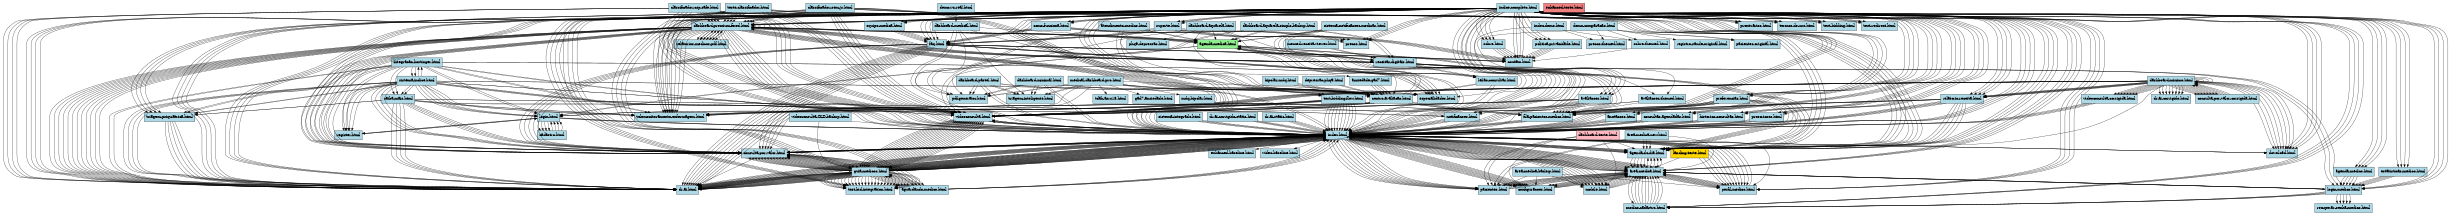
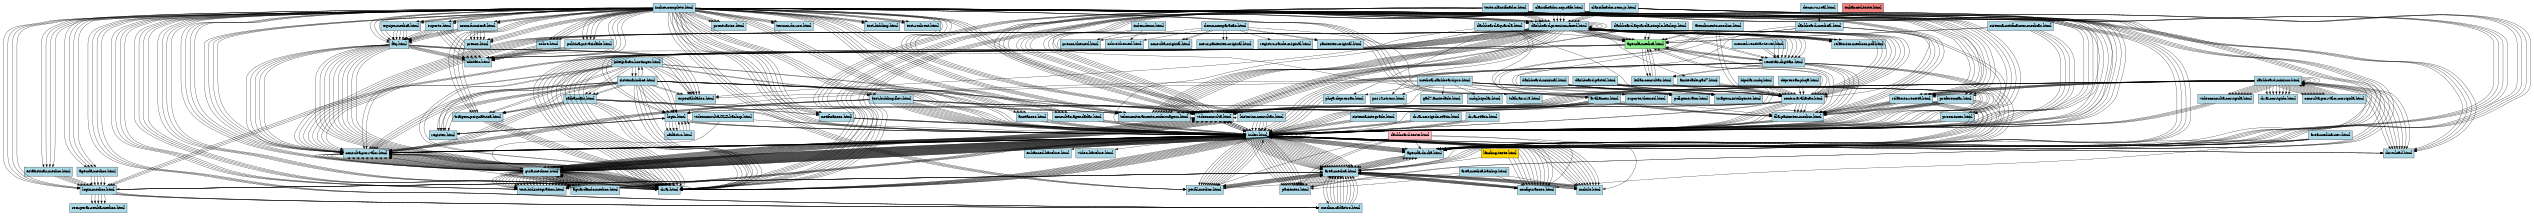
node "consulta-original.html": added
node "meus-pacientes-original.html": added
edge "medical-dashboard-pro.html" -> "phq9-depressao.html": added
node "pss10-stress.html": added
node "avaliacoes-themed.html": label "avaliacoes-themed.html" -> "suporte-themed.html"
edge "area-medica-new.html" -> "configuracoes.html": added
